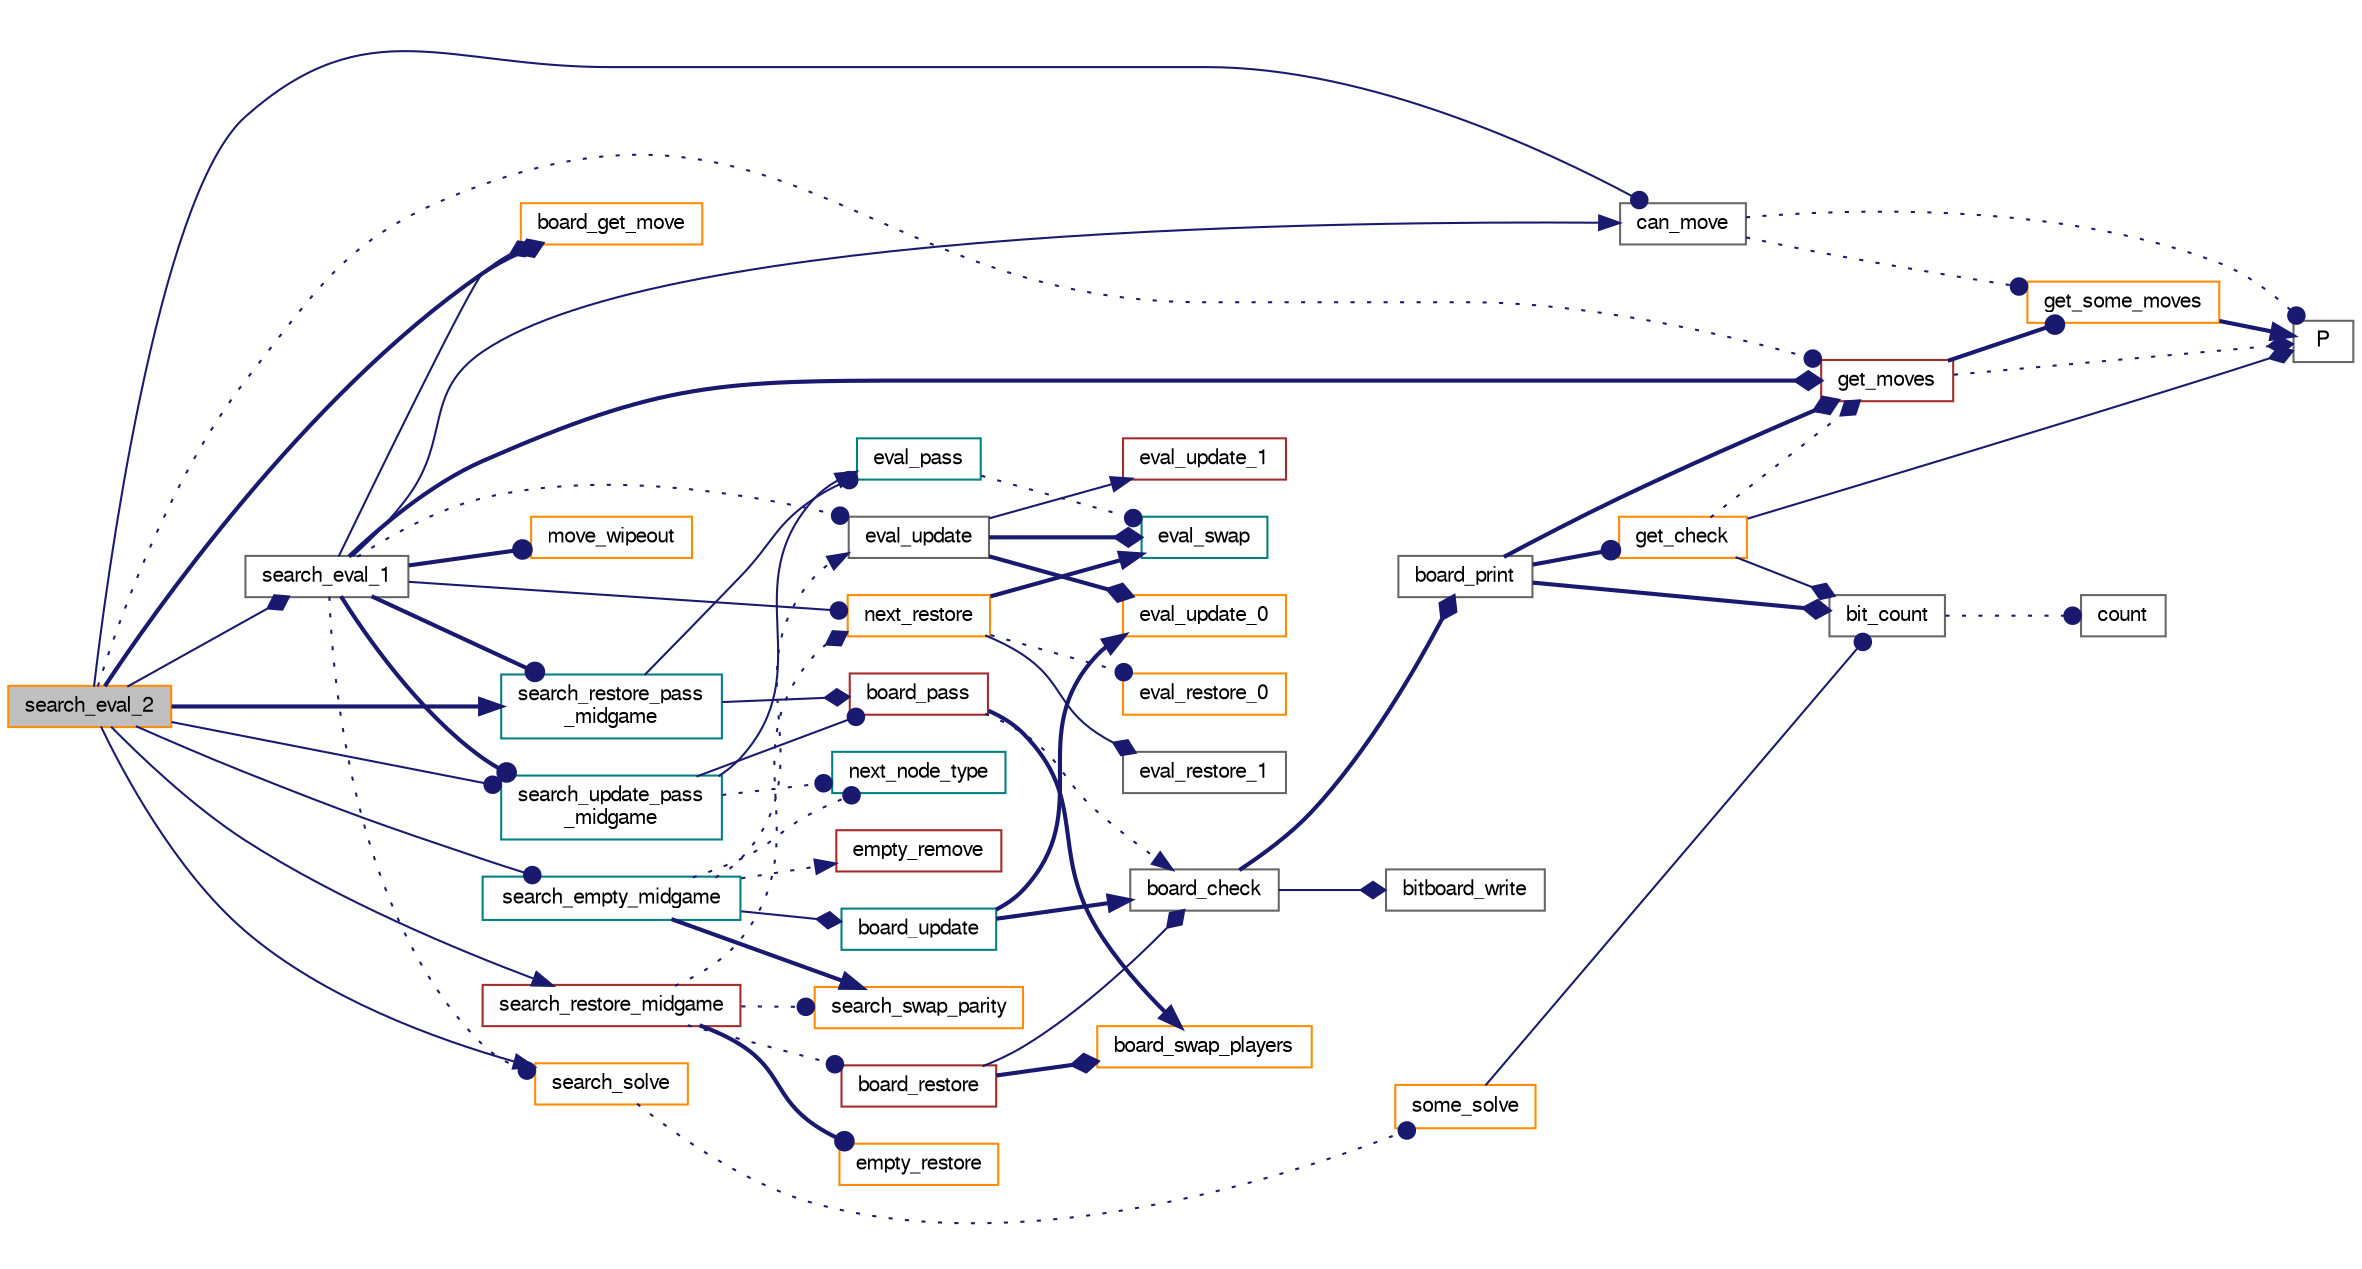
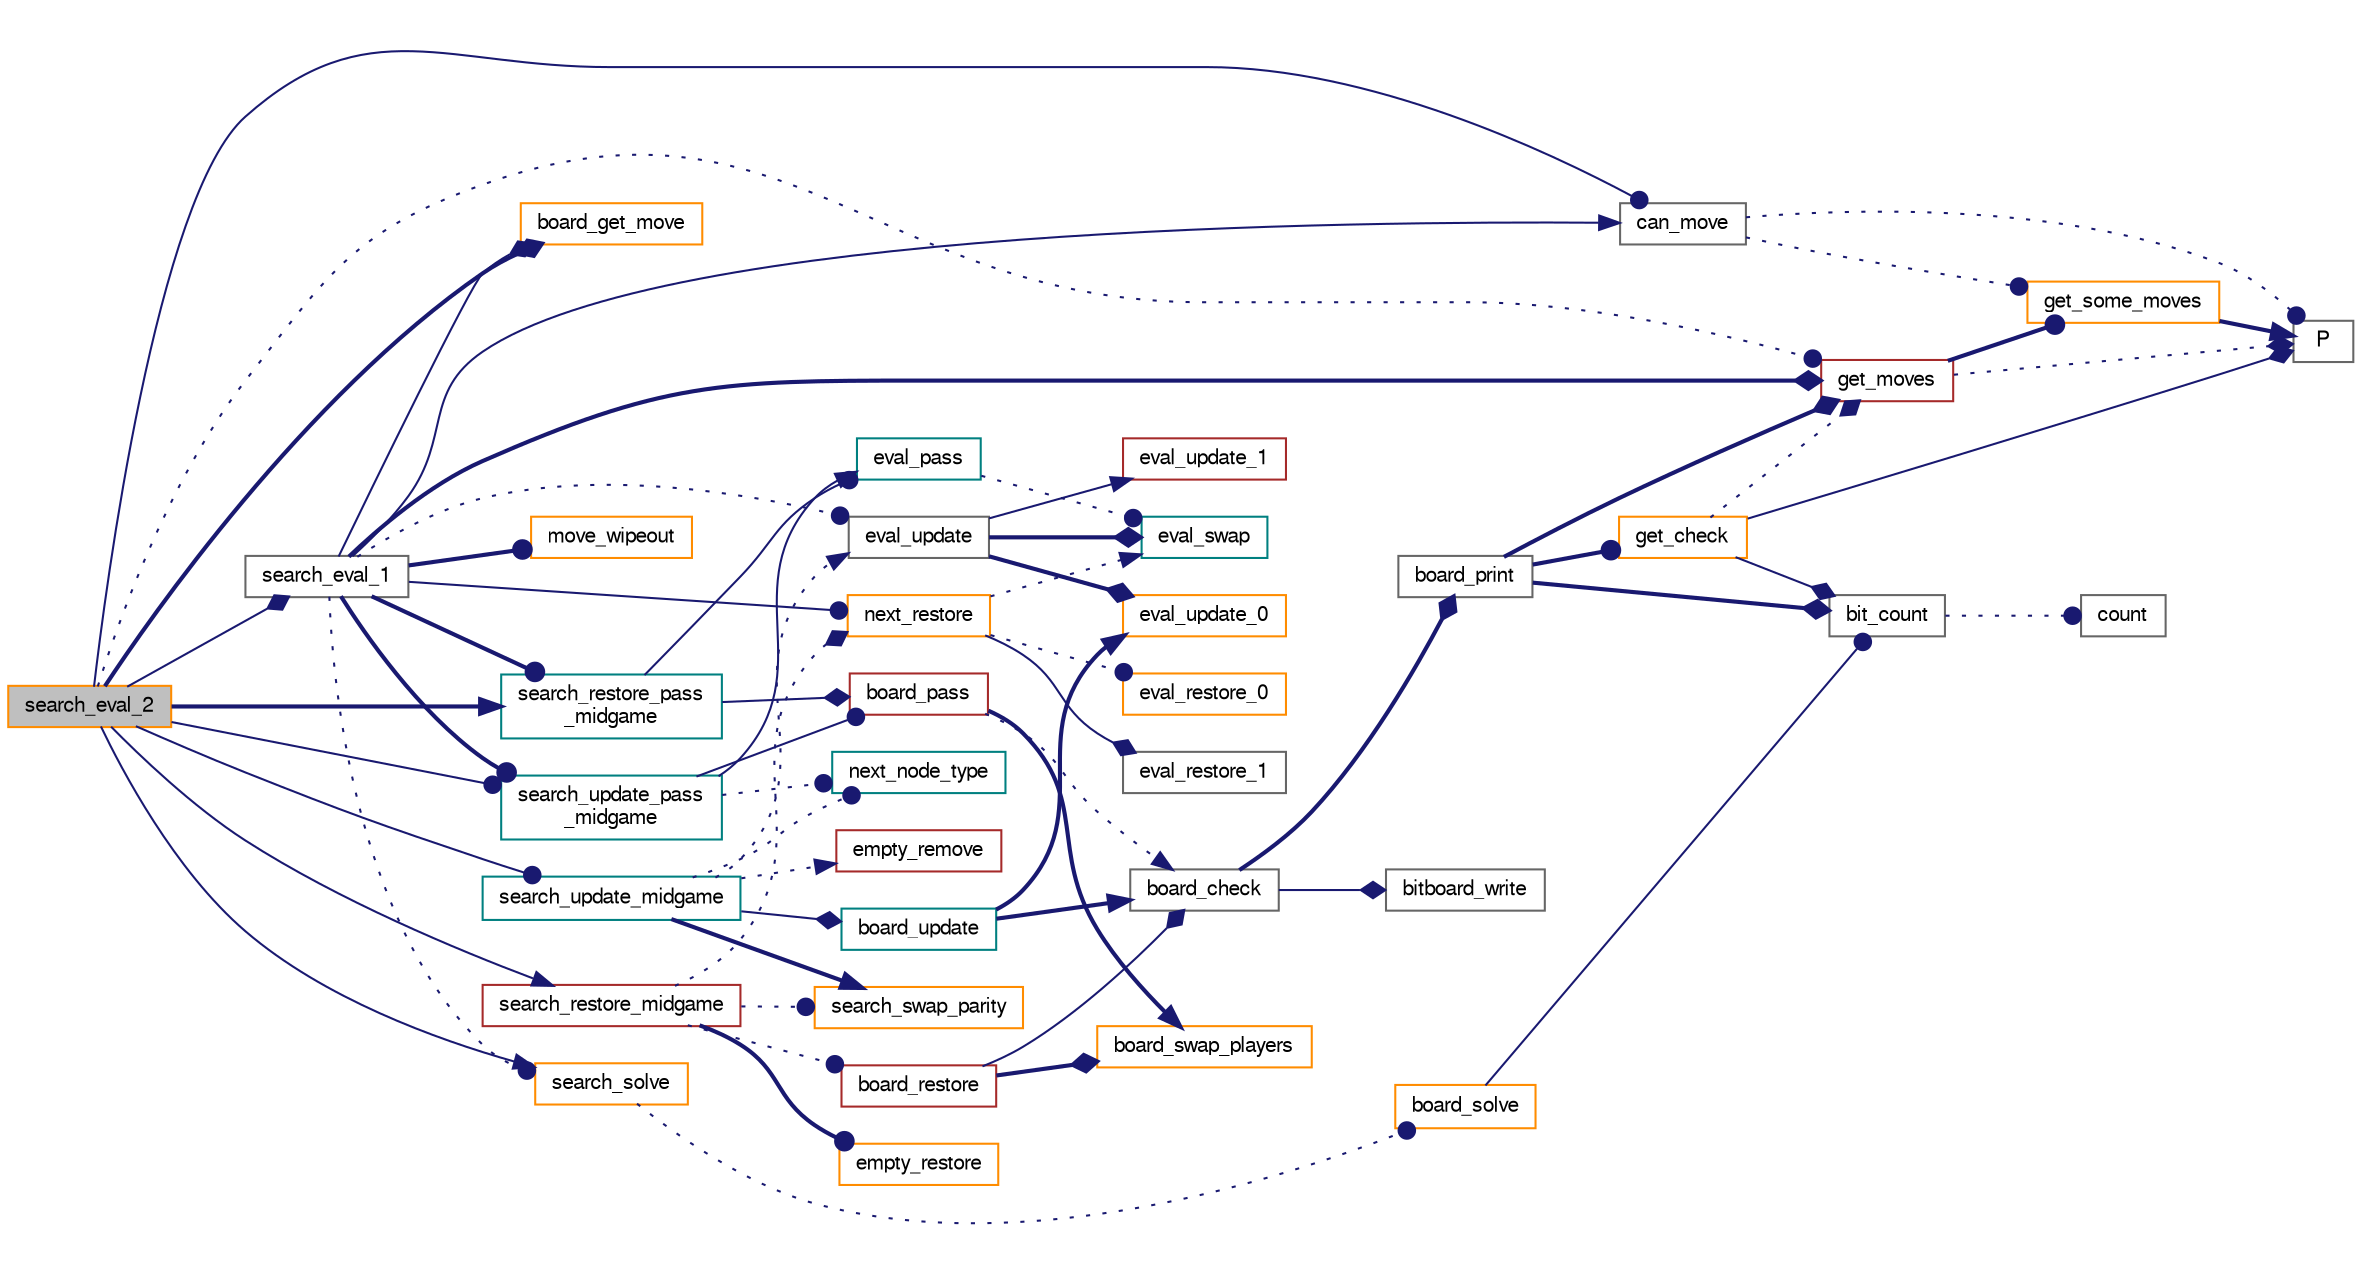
edge "next_restore" -> "eval_swap": style bold -> dotted
node "search_empty_midgame": label "search_empty_midgame" -> "search_update_midgame"
node "some_solve": label "some_solve" -> "board_solve"
